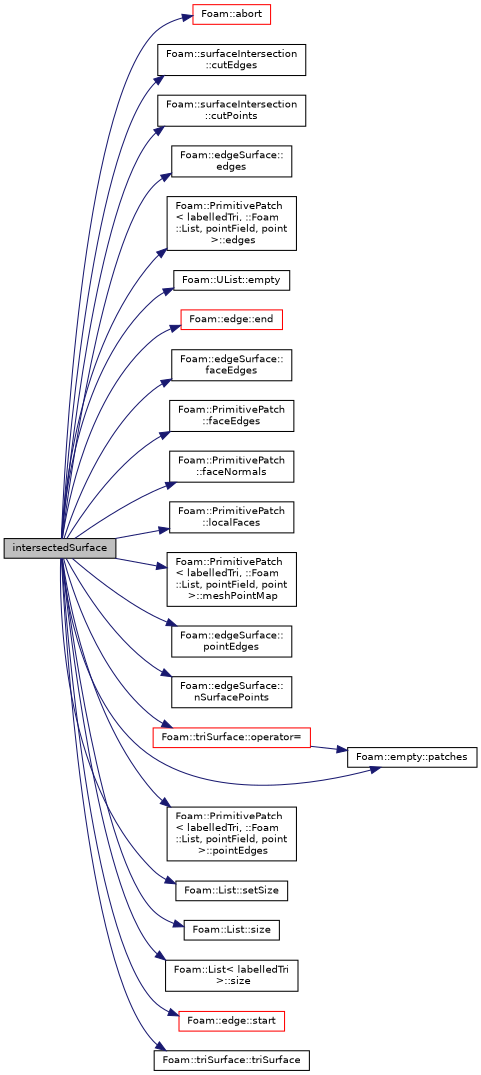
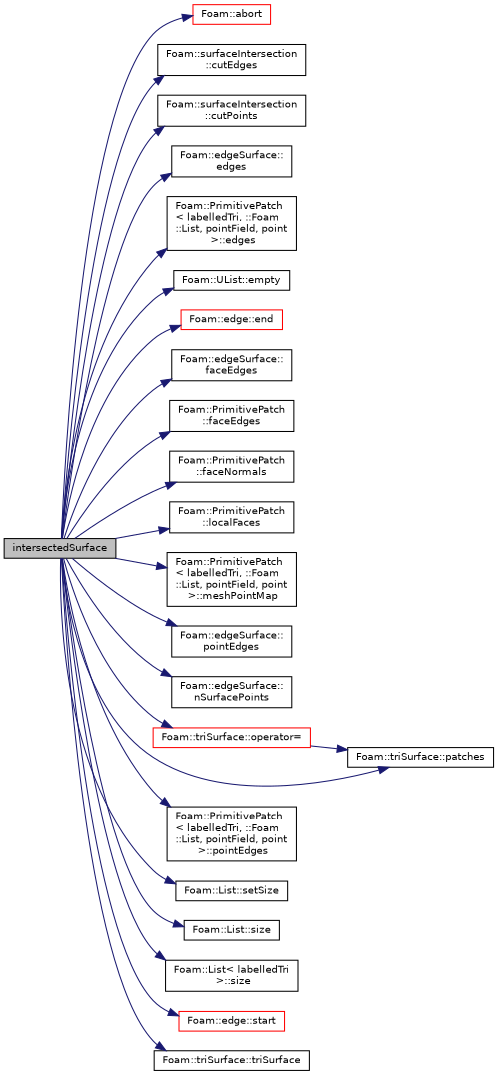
node "Foam::empty::patches": label "Foam::empty::patches" -> "Foam::triSurface::patches"
